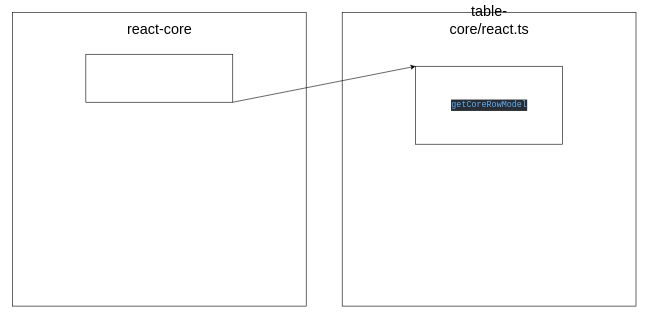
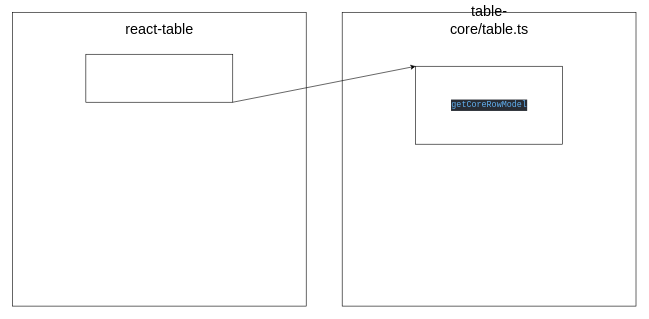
node "react-core": label "react-core" -> "react-table"
node "table-core/react.ts": label "table-core/react.ts" -> "table-core/table.ts"
